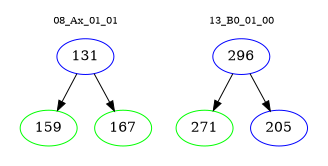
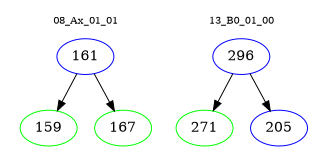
node "131": label "131" -> "161"
